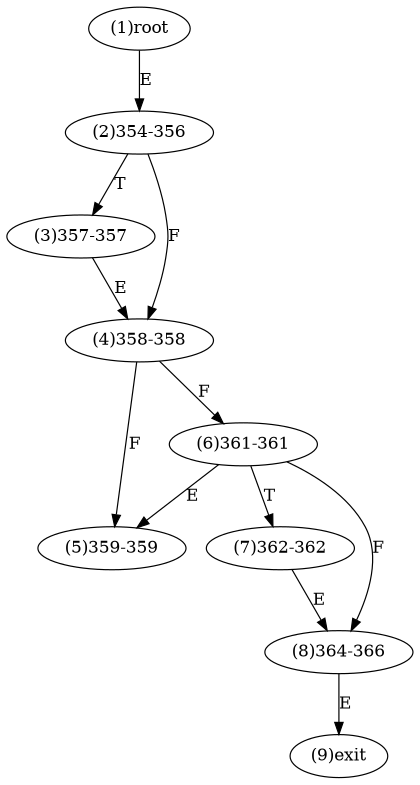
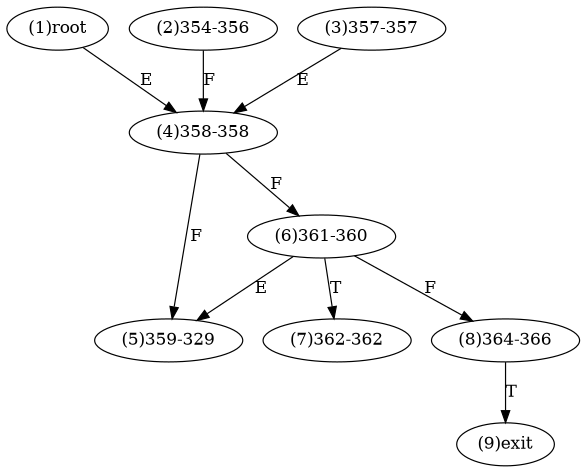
edge "(1)root" -> "(2)354-356": now "(1)root" -> "(4)358-358"
edge "(2)354-356" -> "(3)357-357": removed, label "T"
node "(6)361-361": label "(6)361-361" -> "(6)361-360"
node "(5)359-359": label "(5)359-359" -> "(5)359-329"
edge "(7)362-362" -> "(8)364-366": removed, label "E"
edge "(8)364-366" -> "(9)exit": label "E" -> "T"
